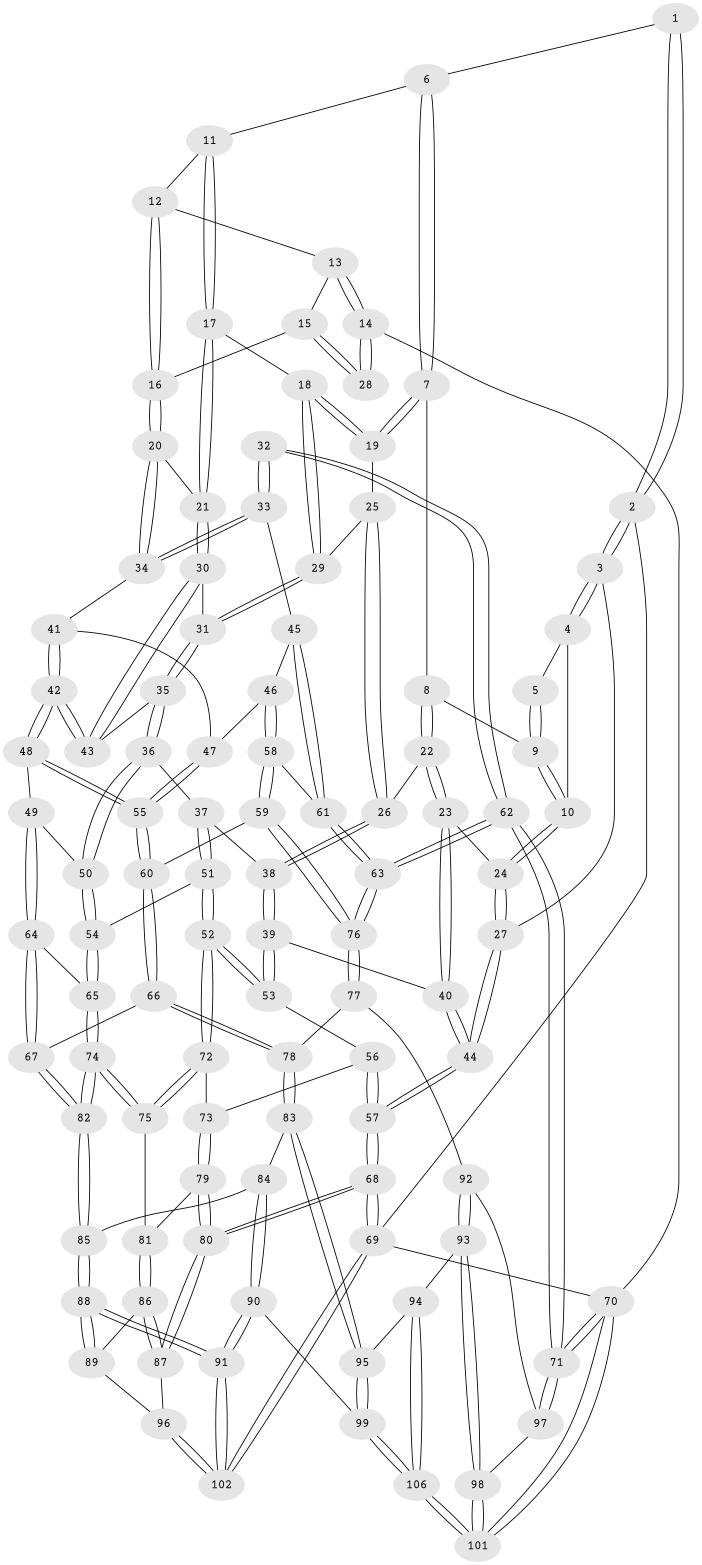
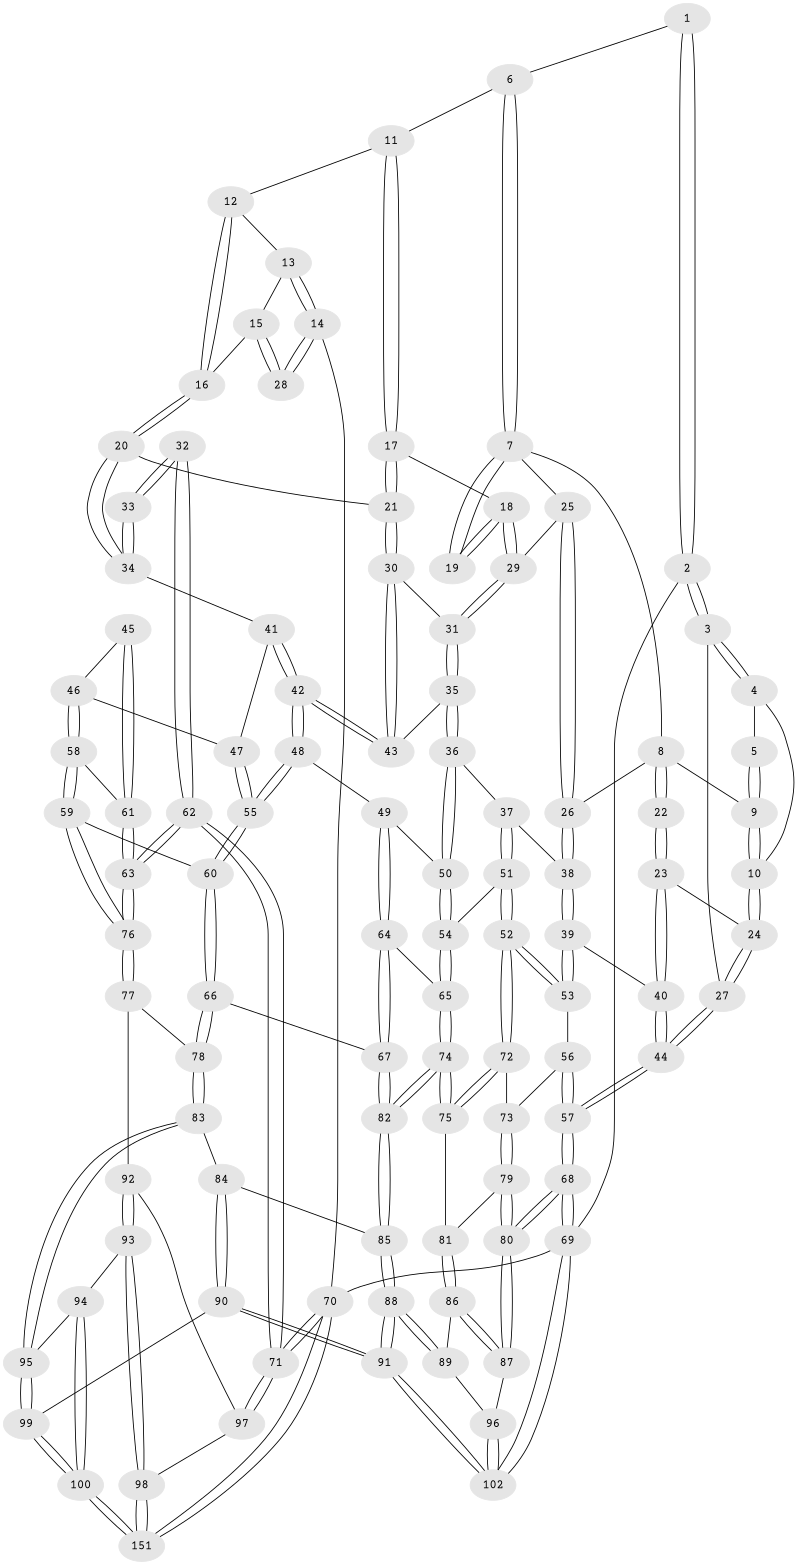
edge "19" -- "25": now "7" -- "25"
edge "33" -- "45": removed
edge "22" -- "26": now "8" -- "26"
node "106": label "106" -> "100"
node "101": label "101" -> "151"
